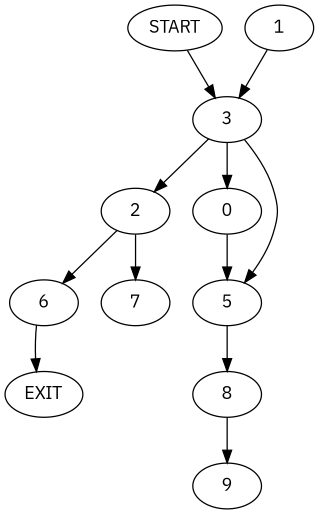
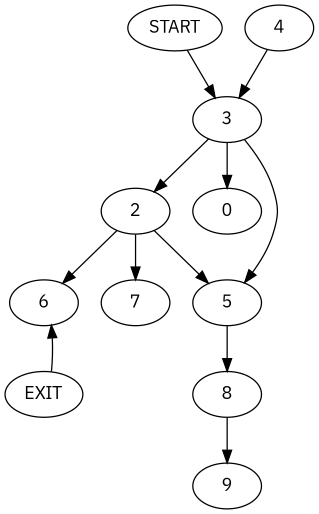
node "1": label "1" -> "4"
edge "0" -> "5": now "2" -> "5"
edge "6" -> "EXIT": reversed
